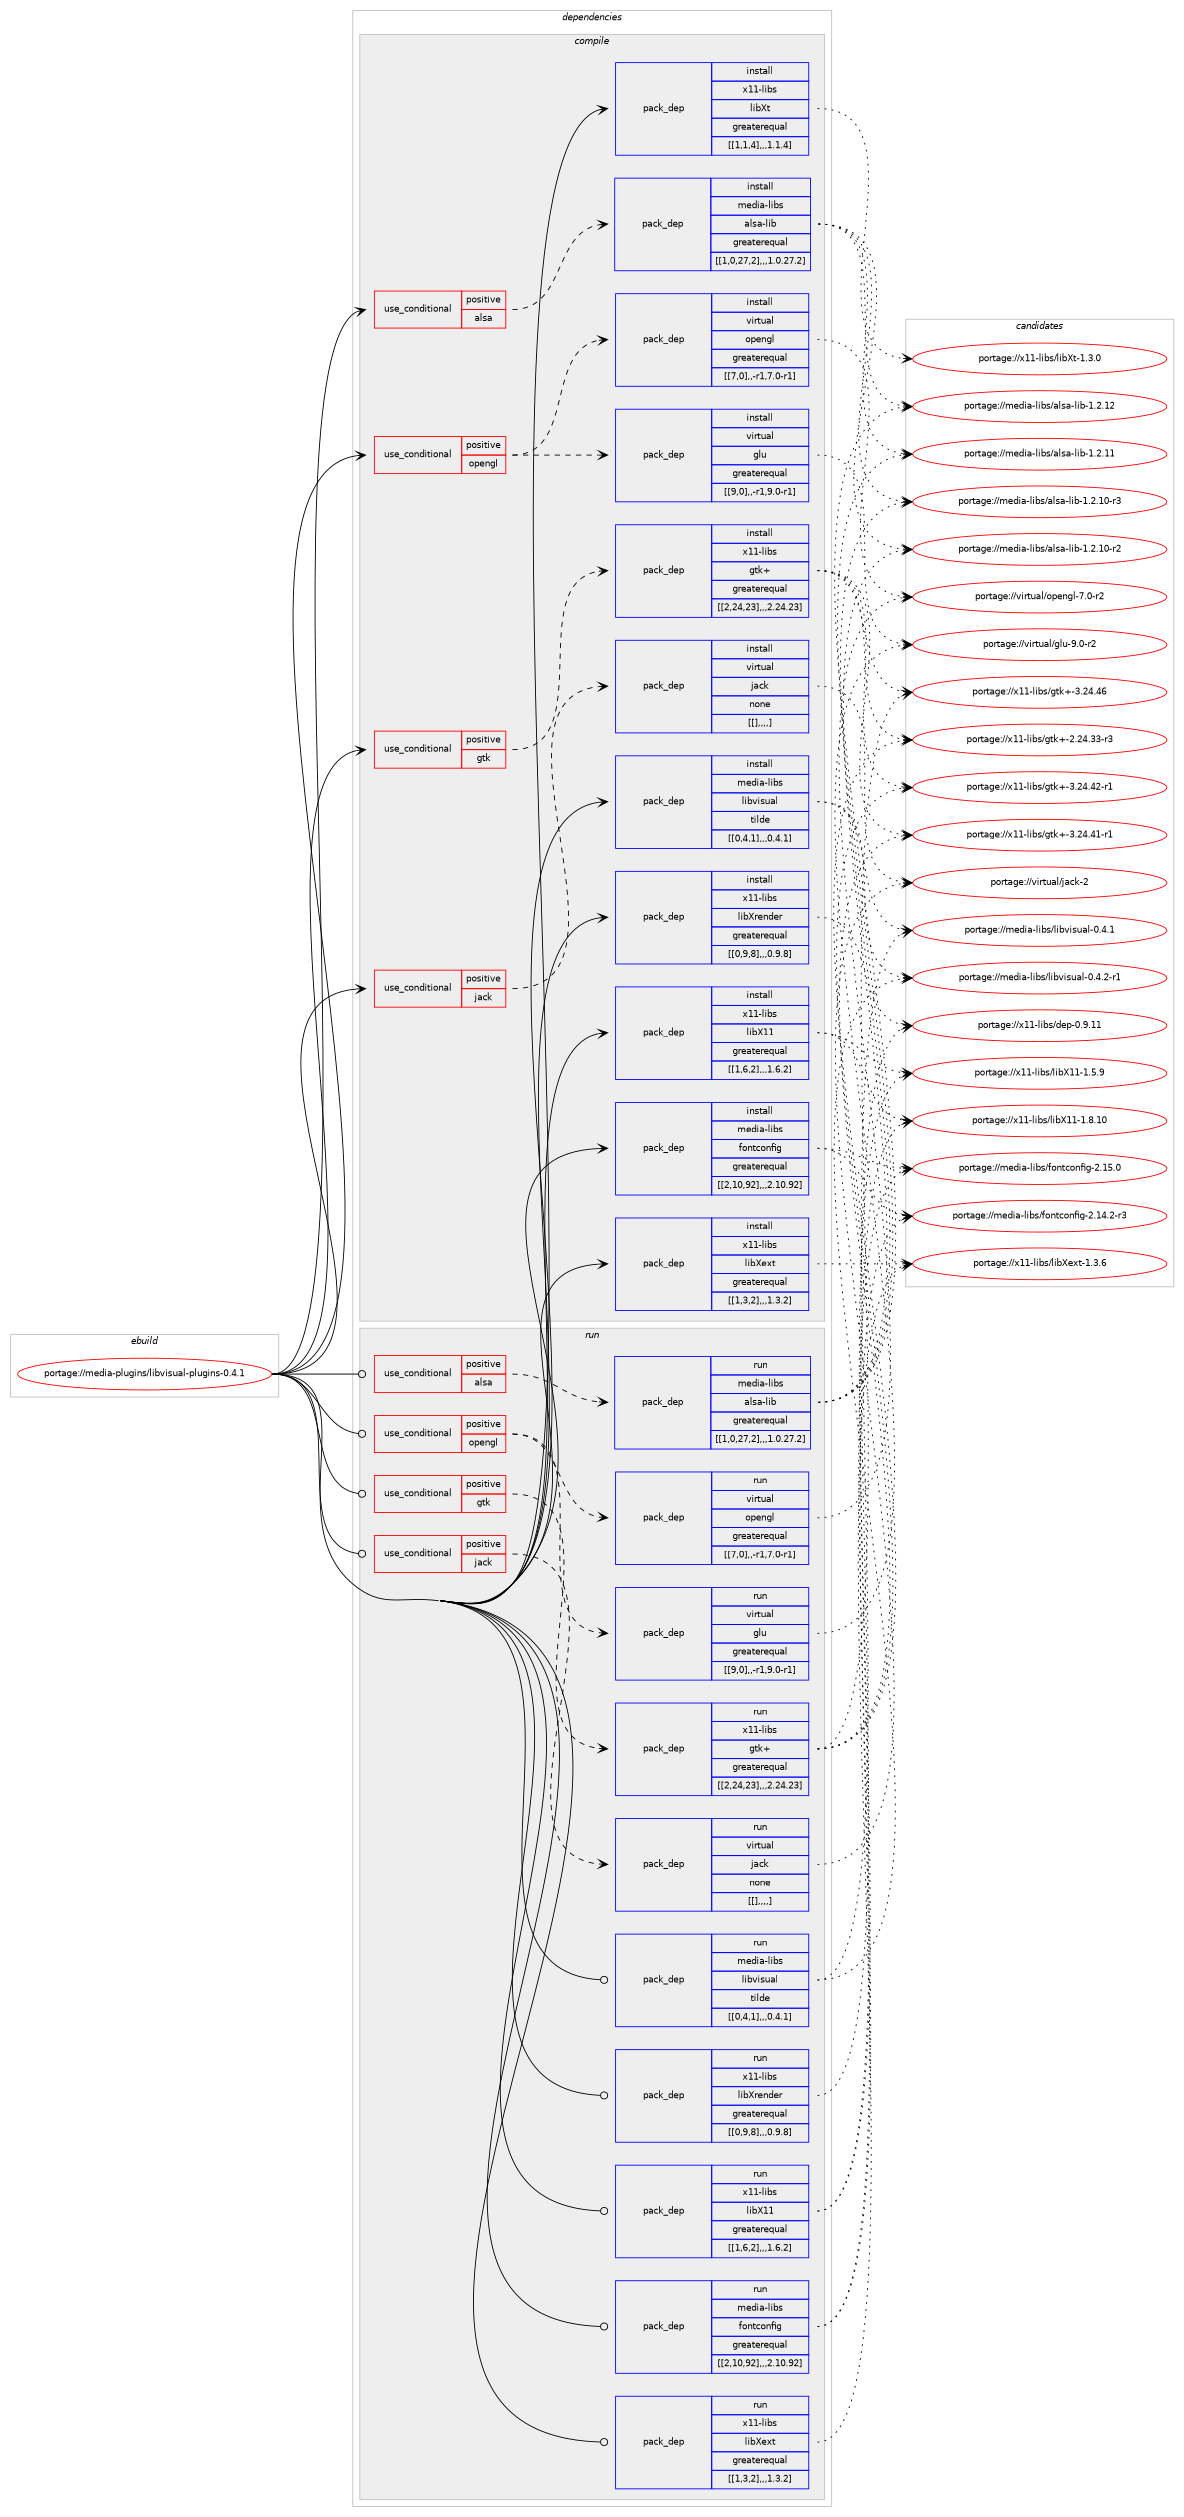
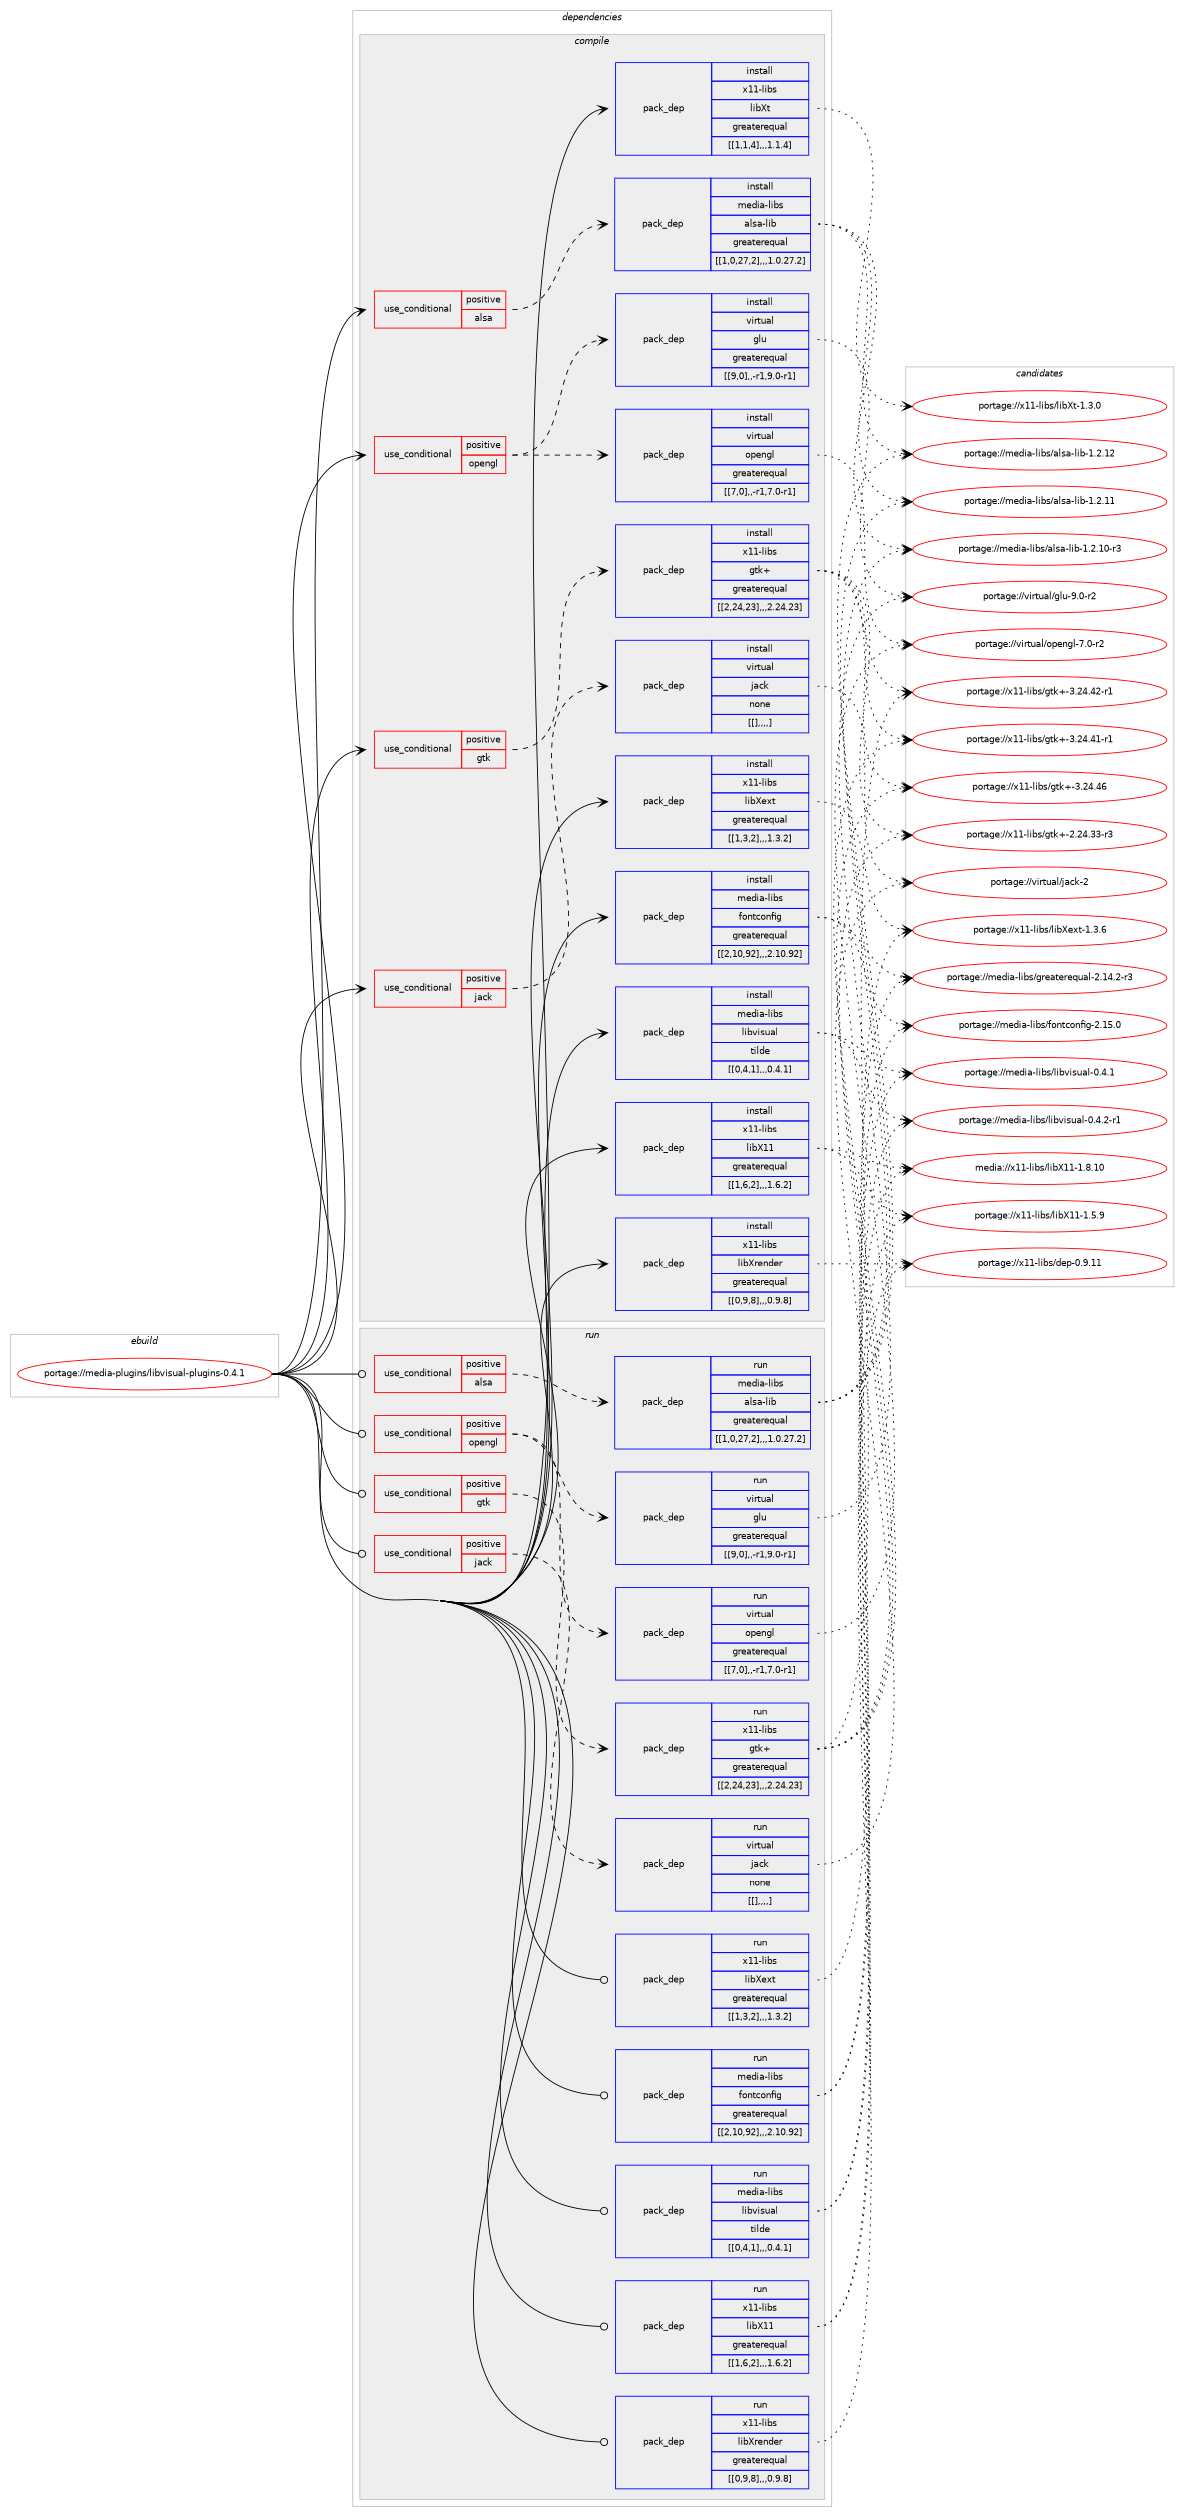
node "portage://media-libs/alsa-lib-1.2.10-r2": removed
node "portage://x11-libs/libX11-1.8.10": label "portage://x11-libs/libX11-1.8.10" -> "media://x11-libs/libX11-1.8.10"
node "portage://media-libs/fontconfig-2.14.2-r3": label "portage://media-libs/fontconfig-2.14.2-r3" -> "portage://media-libs/greaterequal-2.14.2-r3"
